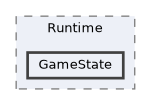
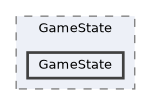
cluster "Runtime": label "Runtime" -> "GameState"
